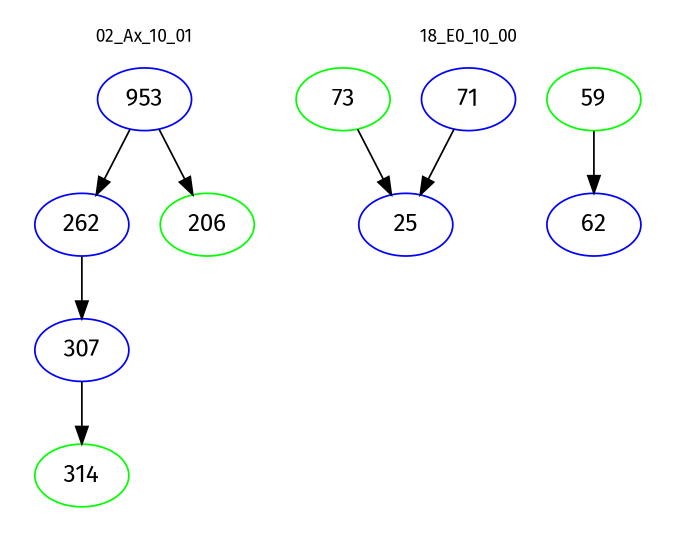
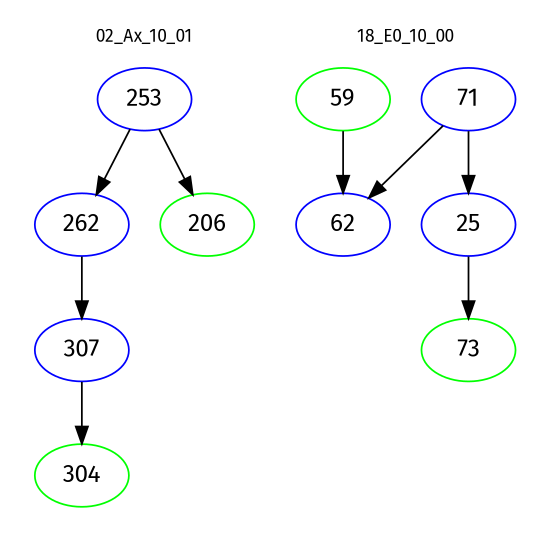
node "953": label "953" -> "253"
edge "73" -> "25": reversed
edge "71" -> "62": added
node "314": label "314" -> "304"
